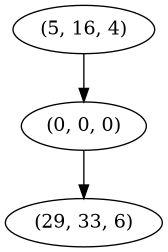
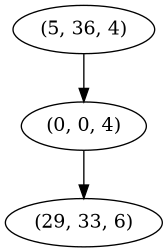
node "(5, 16, 4)": label "(5, 16, 4)" -> "(5, 36, 4)"
node "(0, 0, 0)": label "(0, 0, 0)" -> "(0, 0, 4)"
